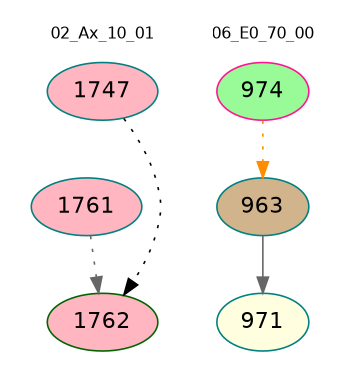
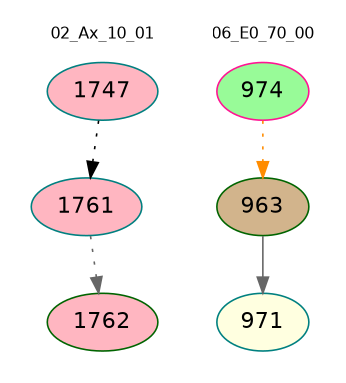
edge "1747" -> "1762": now "1747" -> "1761"
node "963": color teal -> darkgreen
